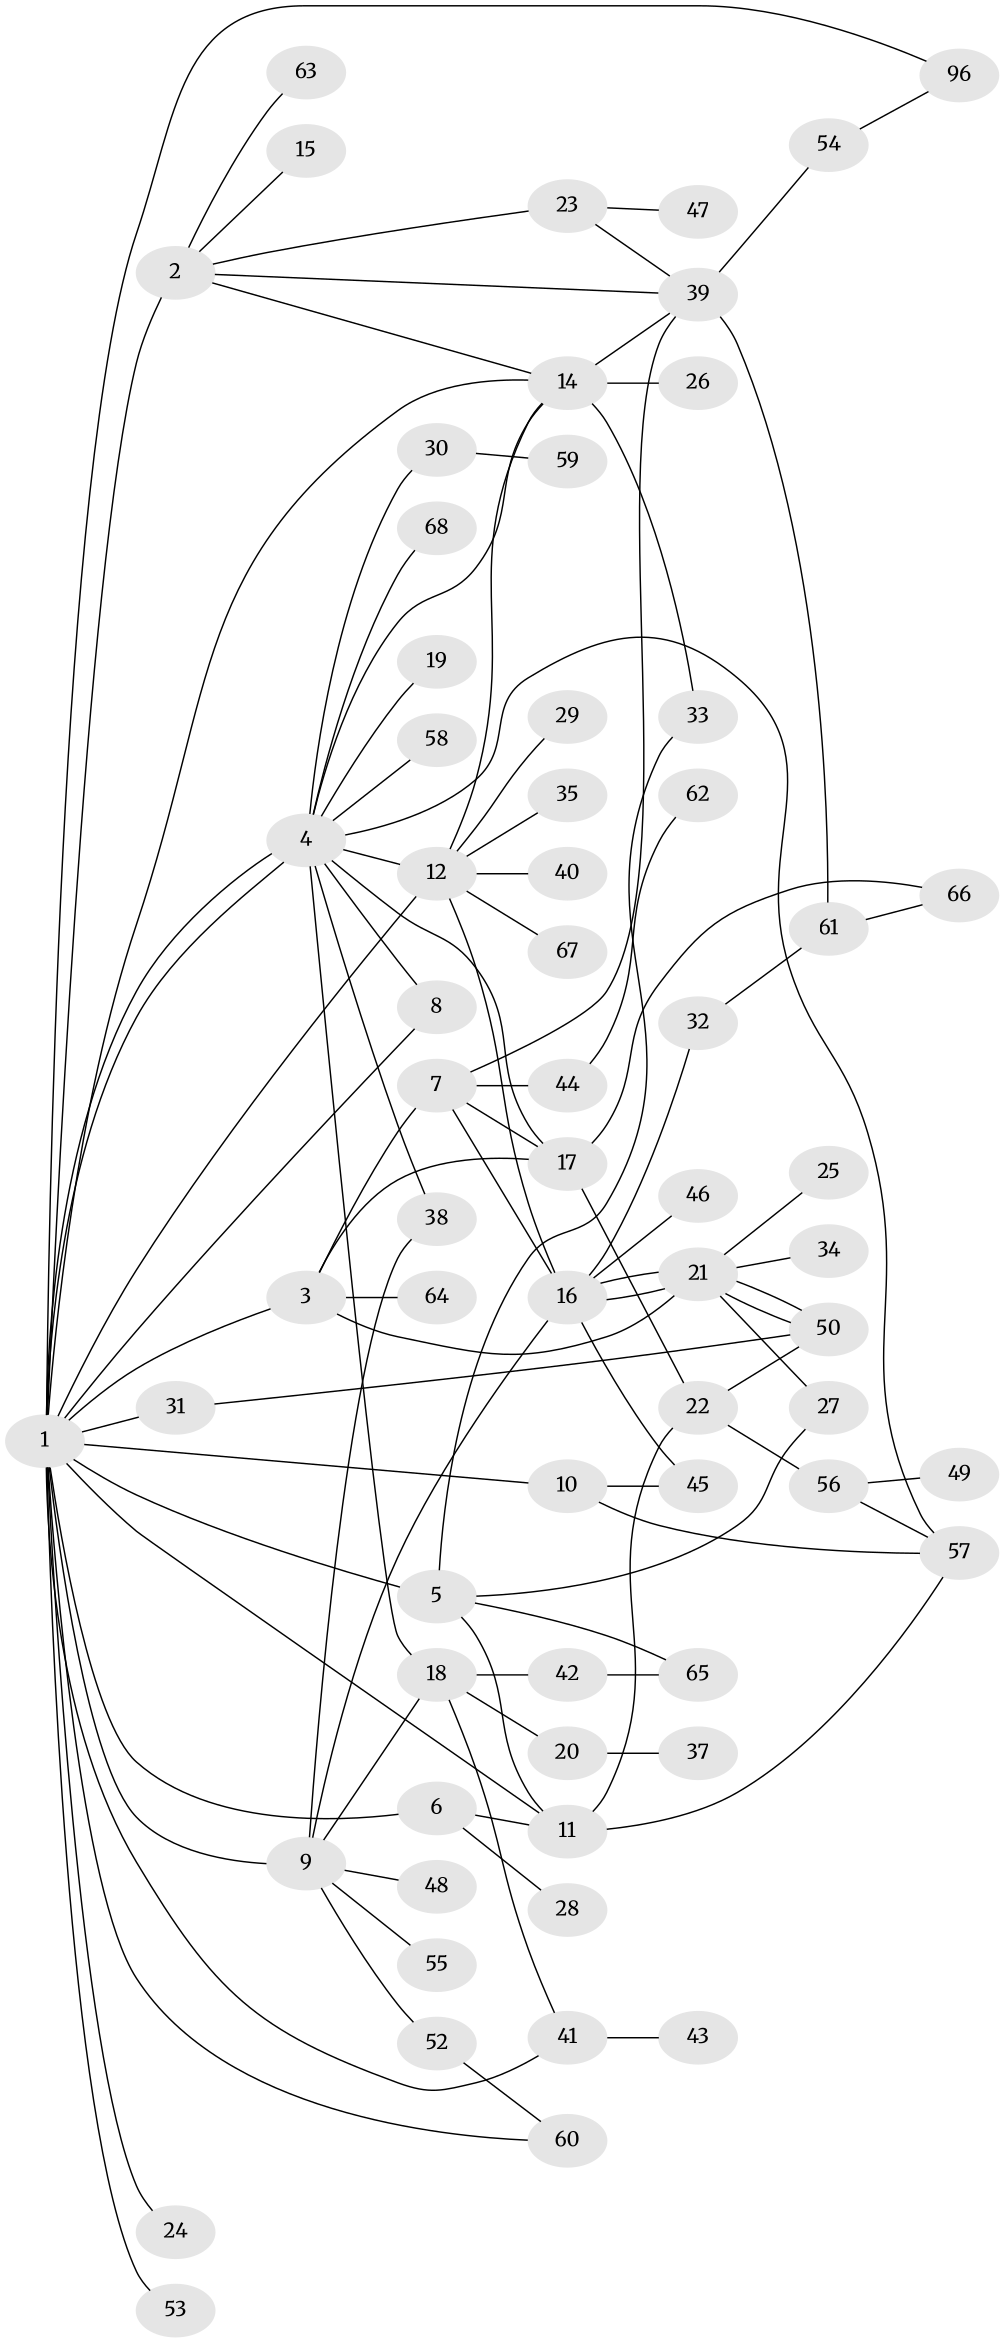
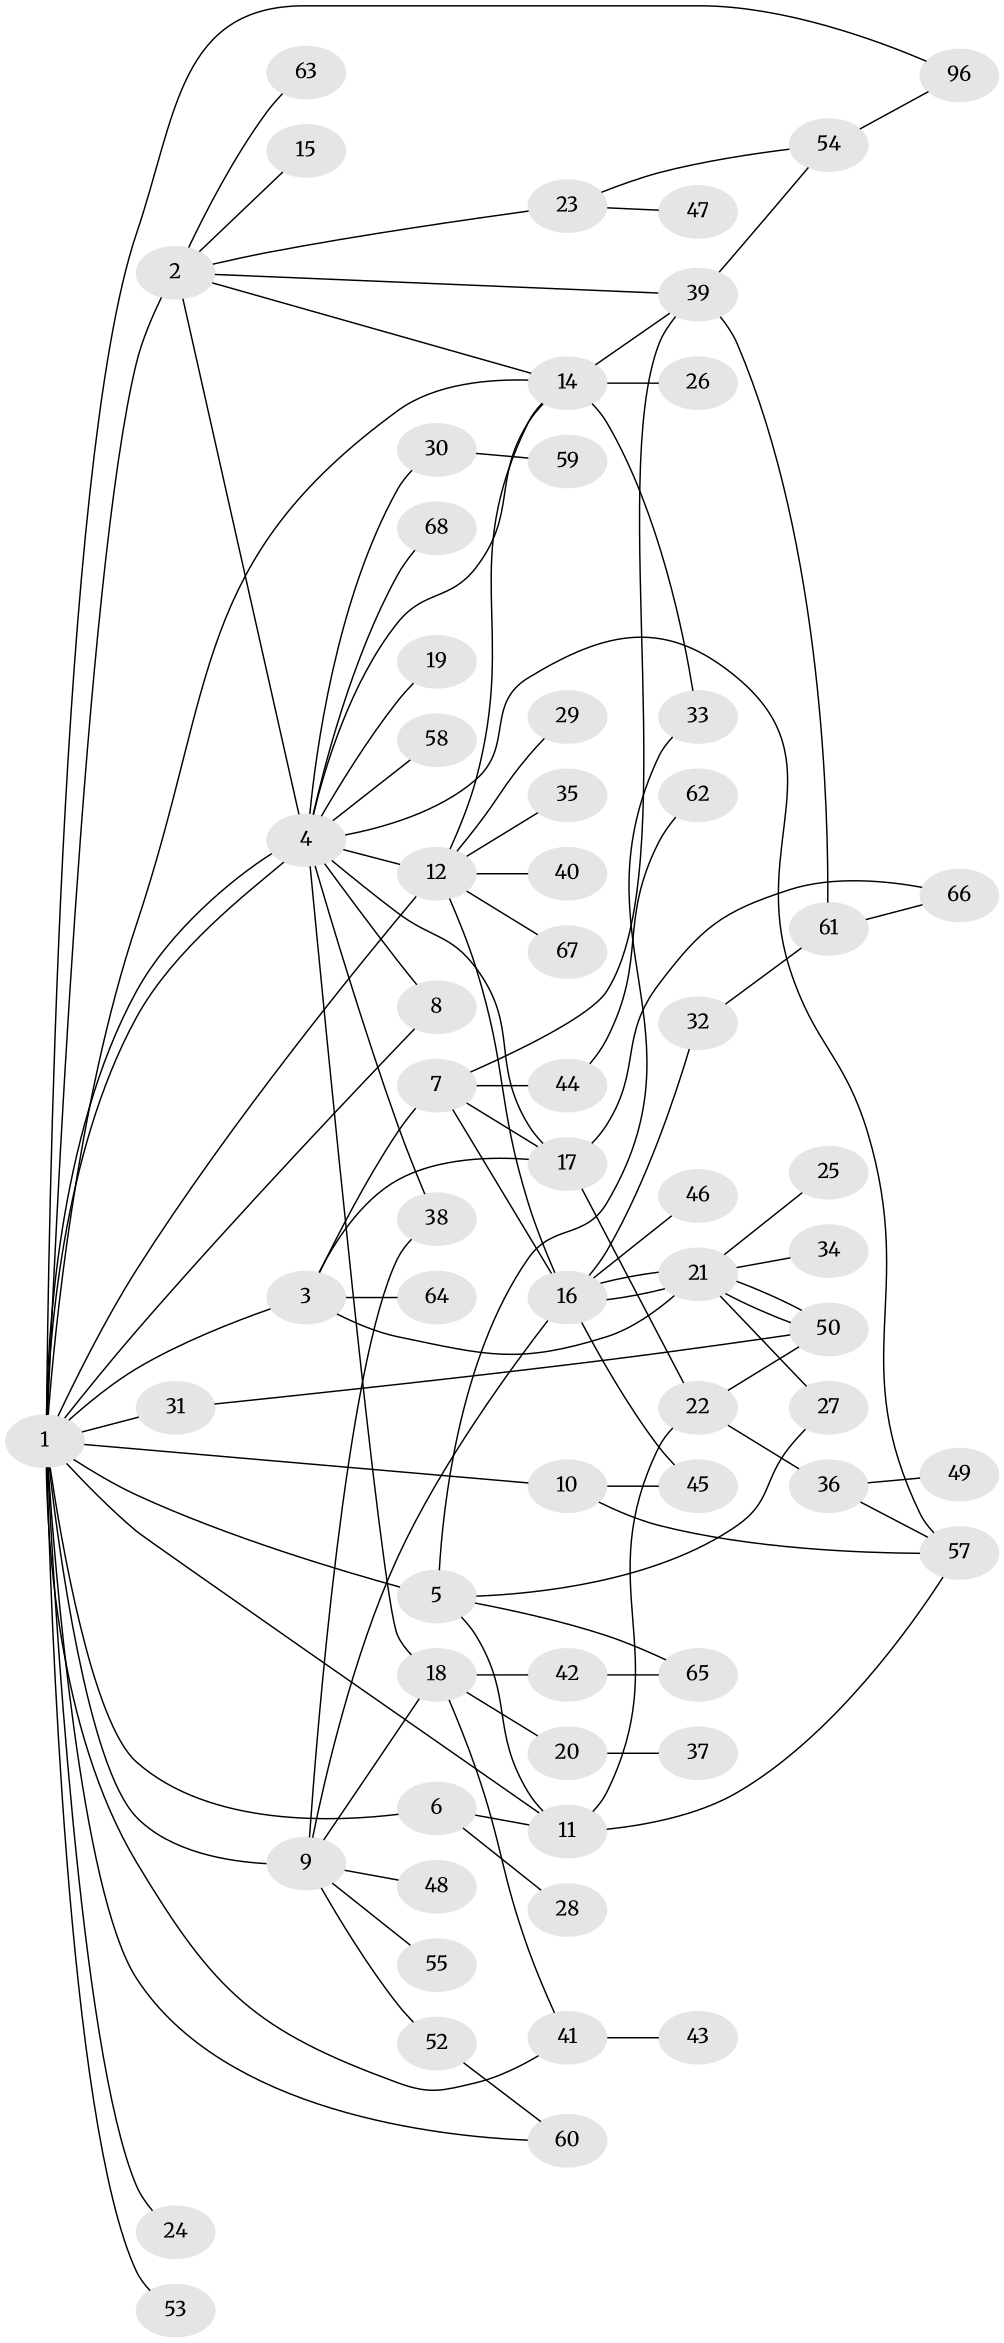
edge "23" -- "39": now "23" -- "54"
edge "2" -- "4": added
node "56": label "56" -> "36"
